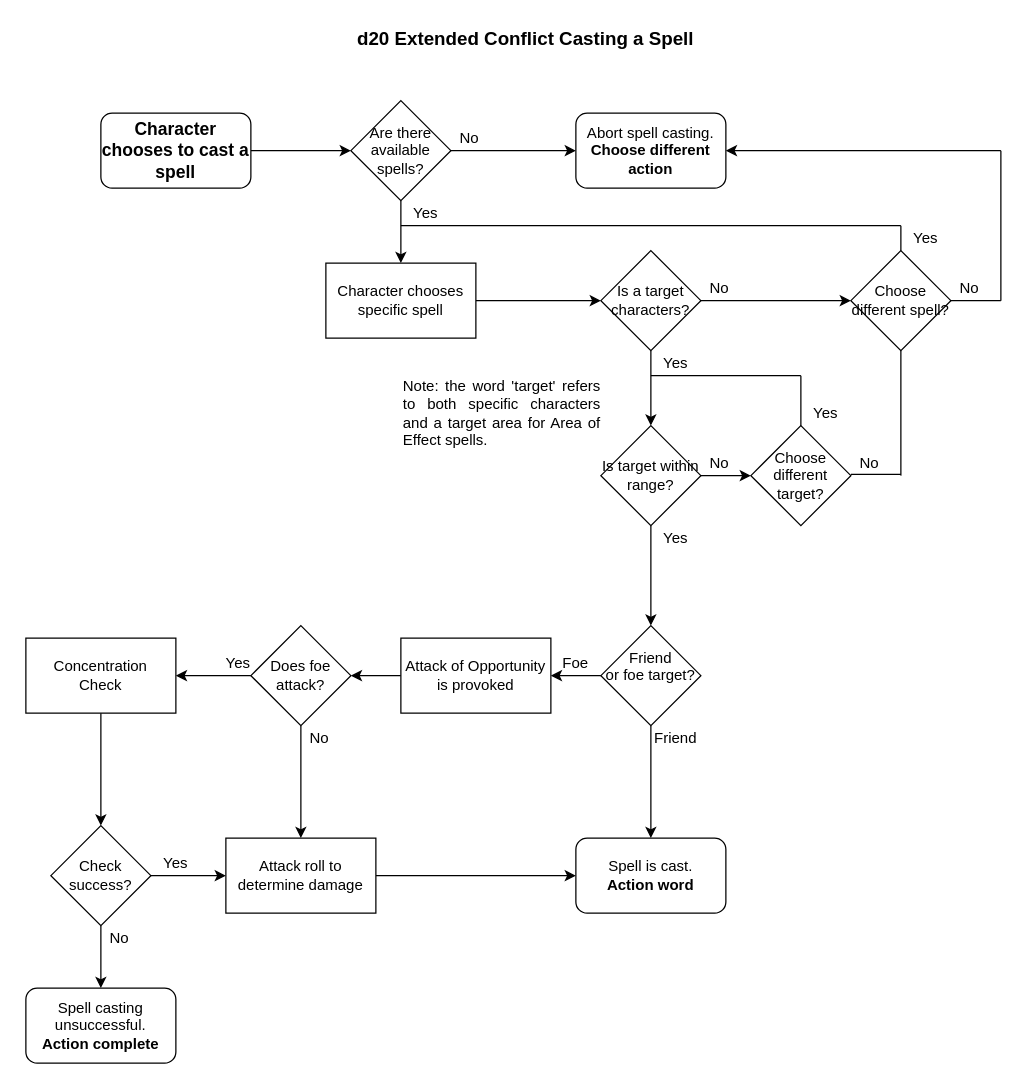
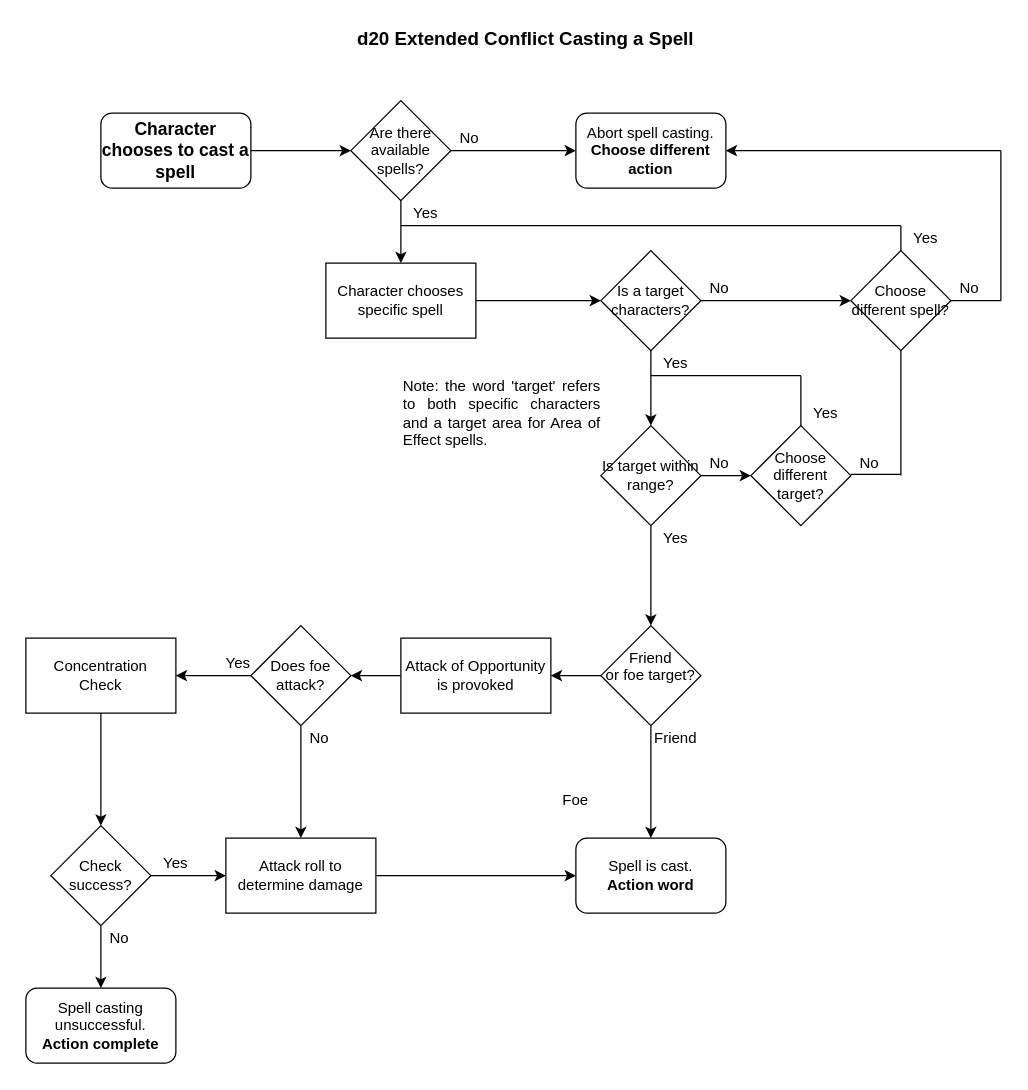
node "Foe": moved (576, 663) -> (576, 801)
